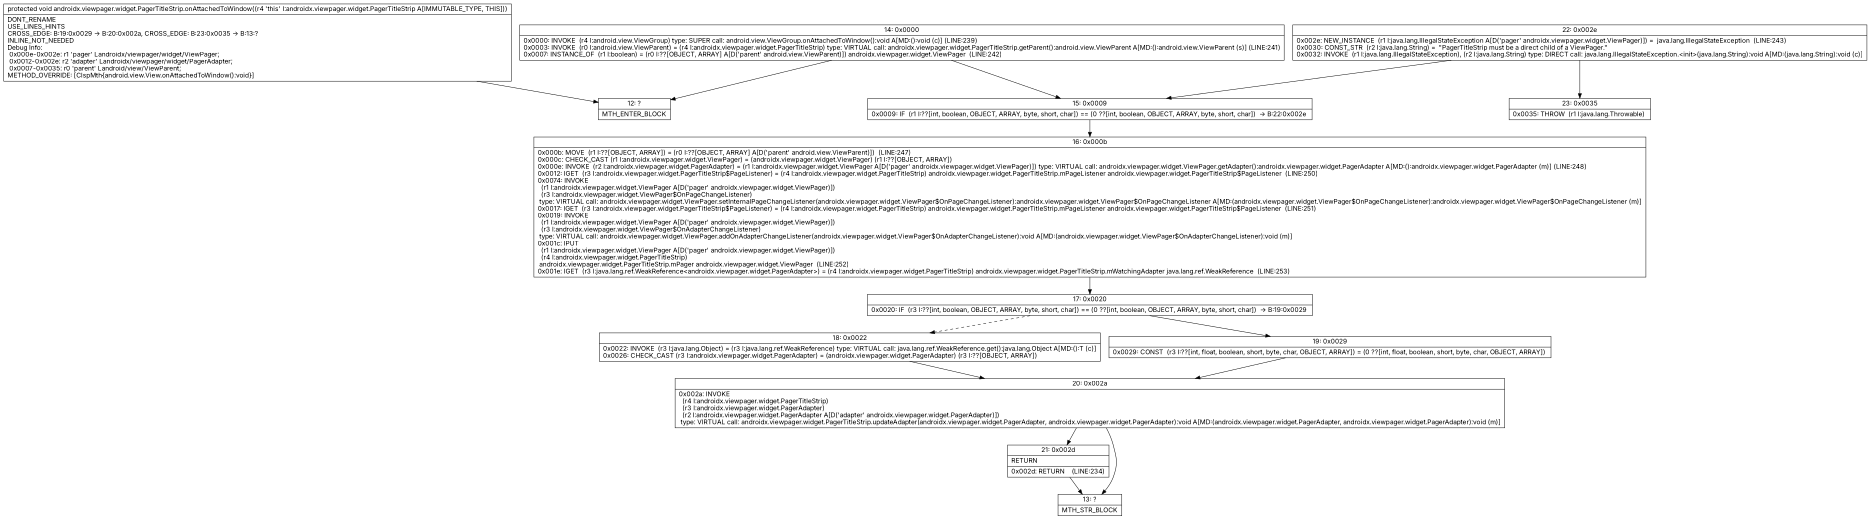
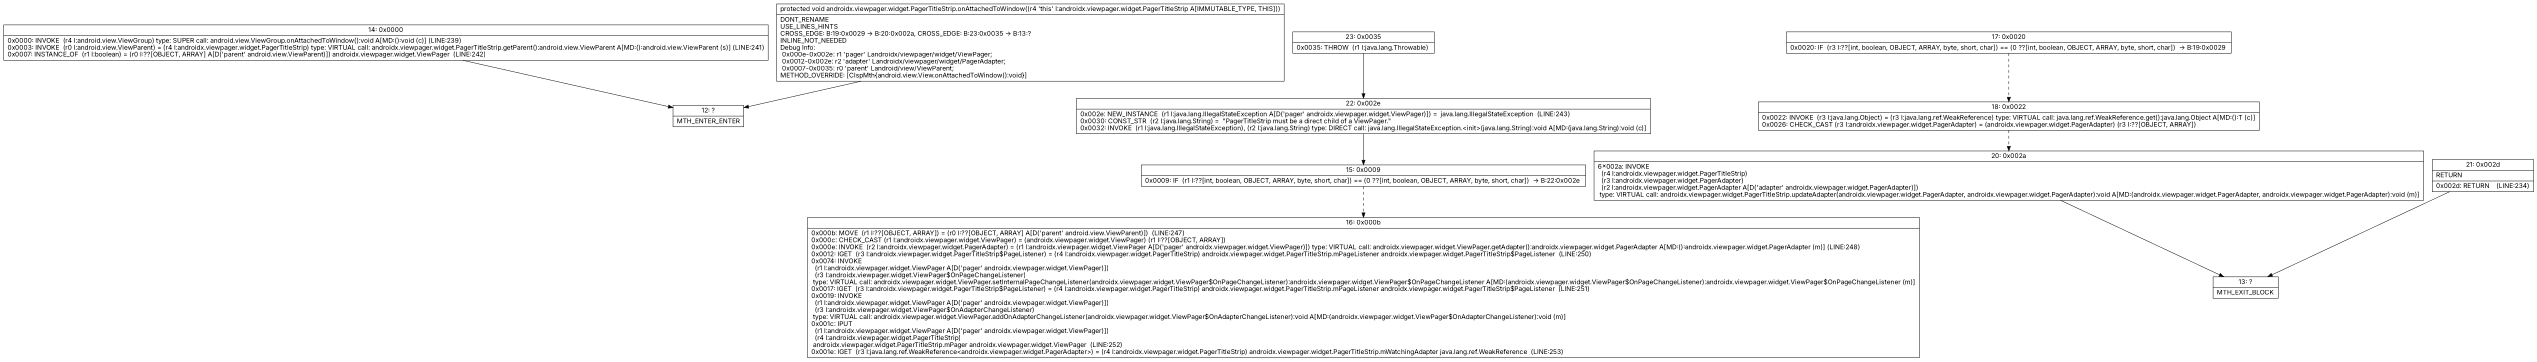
edge "22: 0x002e" -> "23: 0x0035": reversed
edge "14: 0x0000" -> "15: 0x0009": removed
node "12: ?": text "MTH_ENTER_BLOCK" -> "MTH_ENTER_ENTER"
edge "15: 0x0009" -> "16: 0x000b": style solid -> dashed
edge "16: 0x000b" -> "17: 0x0020": removed
node "19: 0x0029": removed
edge "18: 0x0022" -> "20: 0x002a": style solid -> dashed
node "20: 0x002a": text "0x002a: INVOKE" -> "6x002a: INVOKE"
edge "20: 0x002a" -> "21: 0x002d": removed
node "13: ?": text "MTH_STR_BLOCK" -> "MTH_EXIT_BLOCK"
